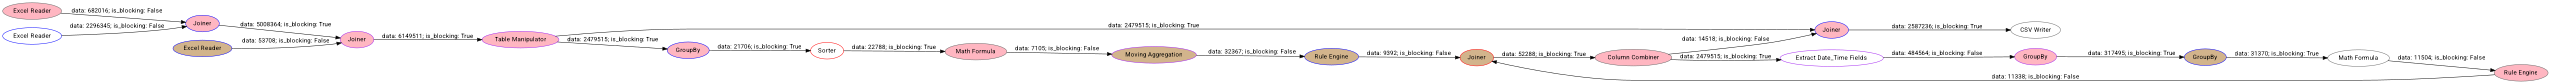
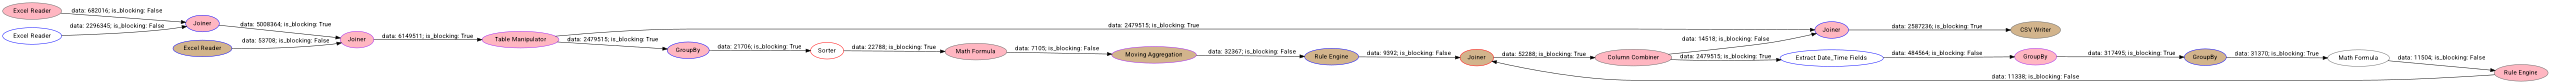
node "CSV Writer": fillcolor white -> tan
node "Extract Date_Time Fields": color purple -> blue
